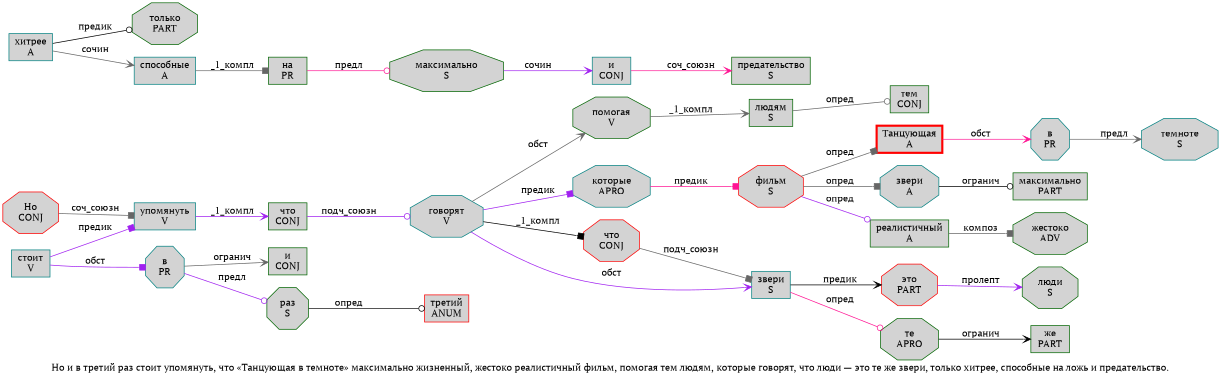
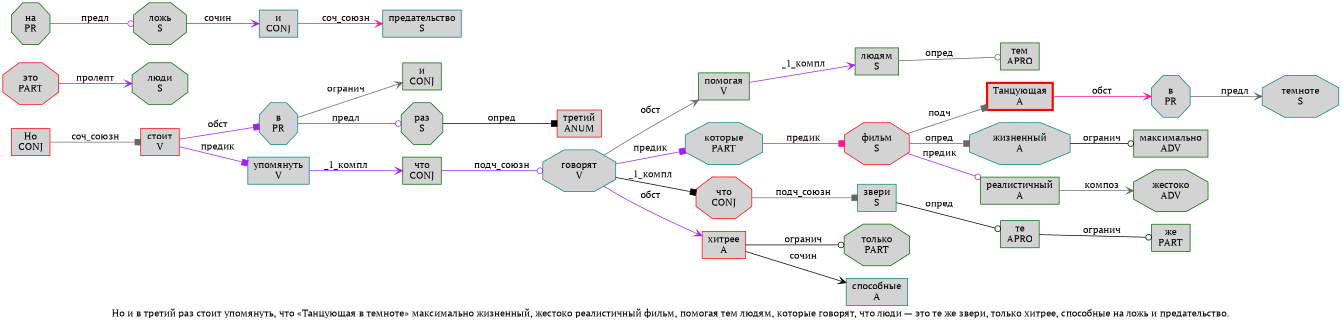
edge "хитрее A" -> "только PART": label "предик" -> "огранич"
node "хитрее A": color teal -> red
edge "хитрее A" -> "способные A": color gray40 -> black
edge "способные A" -> "на PR": removed, label "_1_компл"
node "на PR": shape box -> octagon
node "максимально S": label "максимально S" -> "ложь S"
node "предательство S": color darkgreen -> teal
node "тем CONJ": label "тем CONJ" -> "тем APRO"
edge "помогая V" -> "людям S": color gray40 -> purple
node "помогая V": shape octagon -> box
edge "фильм S" -> "Танцующая A": label "опред" -> "подч"
node "которые APRO": label "которые APRO" -> "которые PART"
node "звери A": label "звери A" -> "жизненный A"
node "максимально PART": label "максимально PART" -> "максимально ADV"
edge "фильм S" -> "реалистичный A": label "опред" -> "предик"
node "Но CONJ": shape octagon -> box
edge "Но CONJ" -> "упомянуть V": now "Но CONJ" -> "стоит V"
edge "реалистичный A" -> "жестоко ADV": arrowhead box -> vee
node "стоит V": color teal -> red
edge "говорят V" -> "звери S": now "говорят V" -> "хитрее A"
edge "звери S" -> "это PART": removed, label "предик"
edge "раз S" -> "третий ANUM": arrowhead odot -> box
edge "звери S" -> "те APRO": color deeppink -> black
node "те APRO": shape octagon -> box
edge "те APRO" -> "же PART": arrowhead vee -> odot
